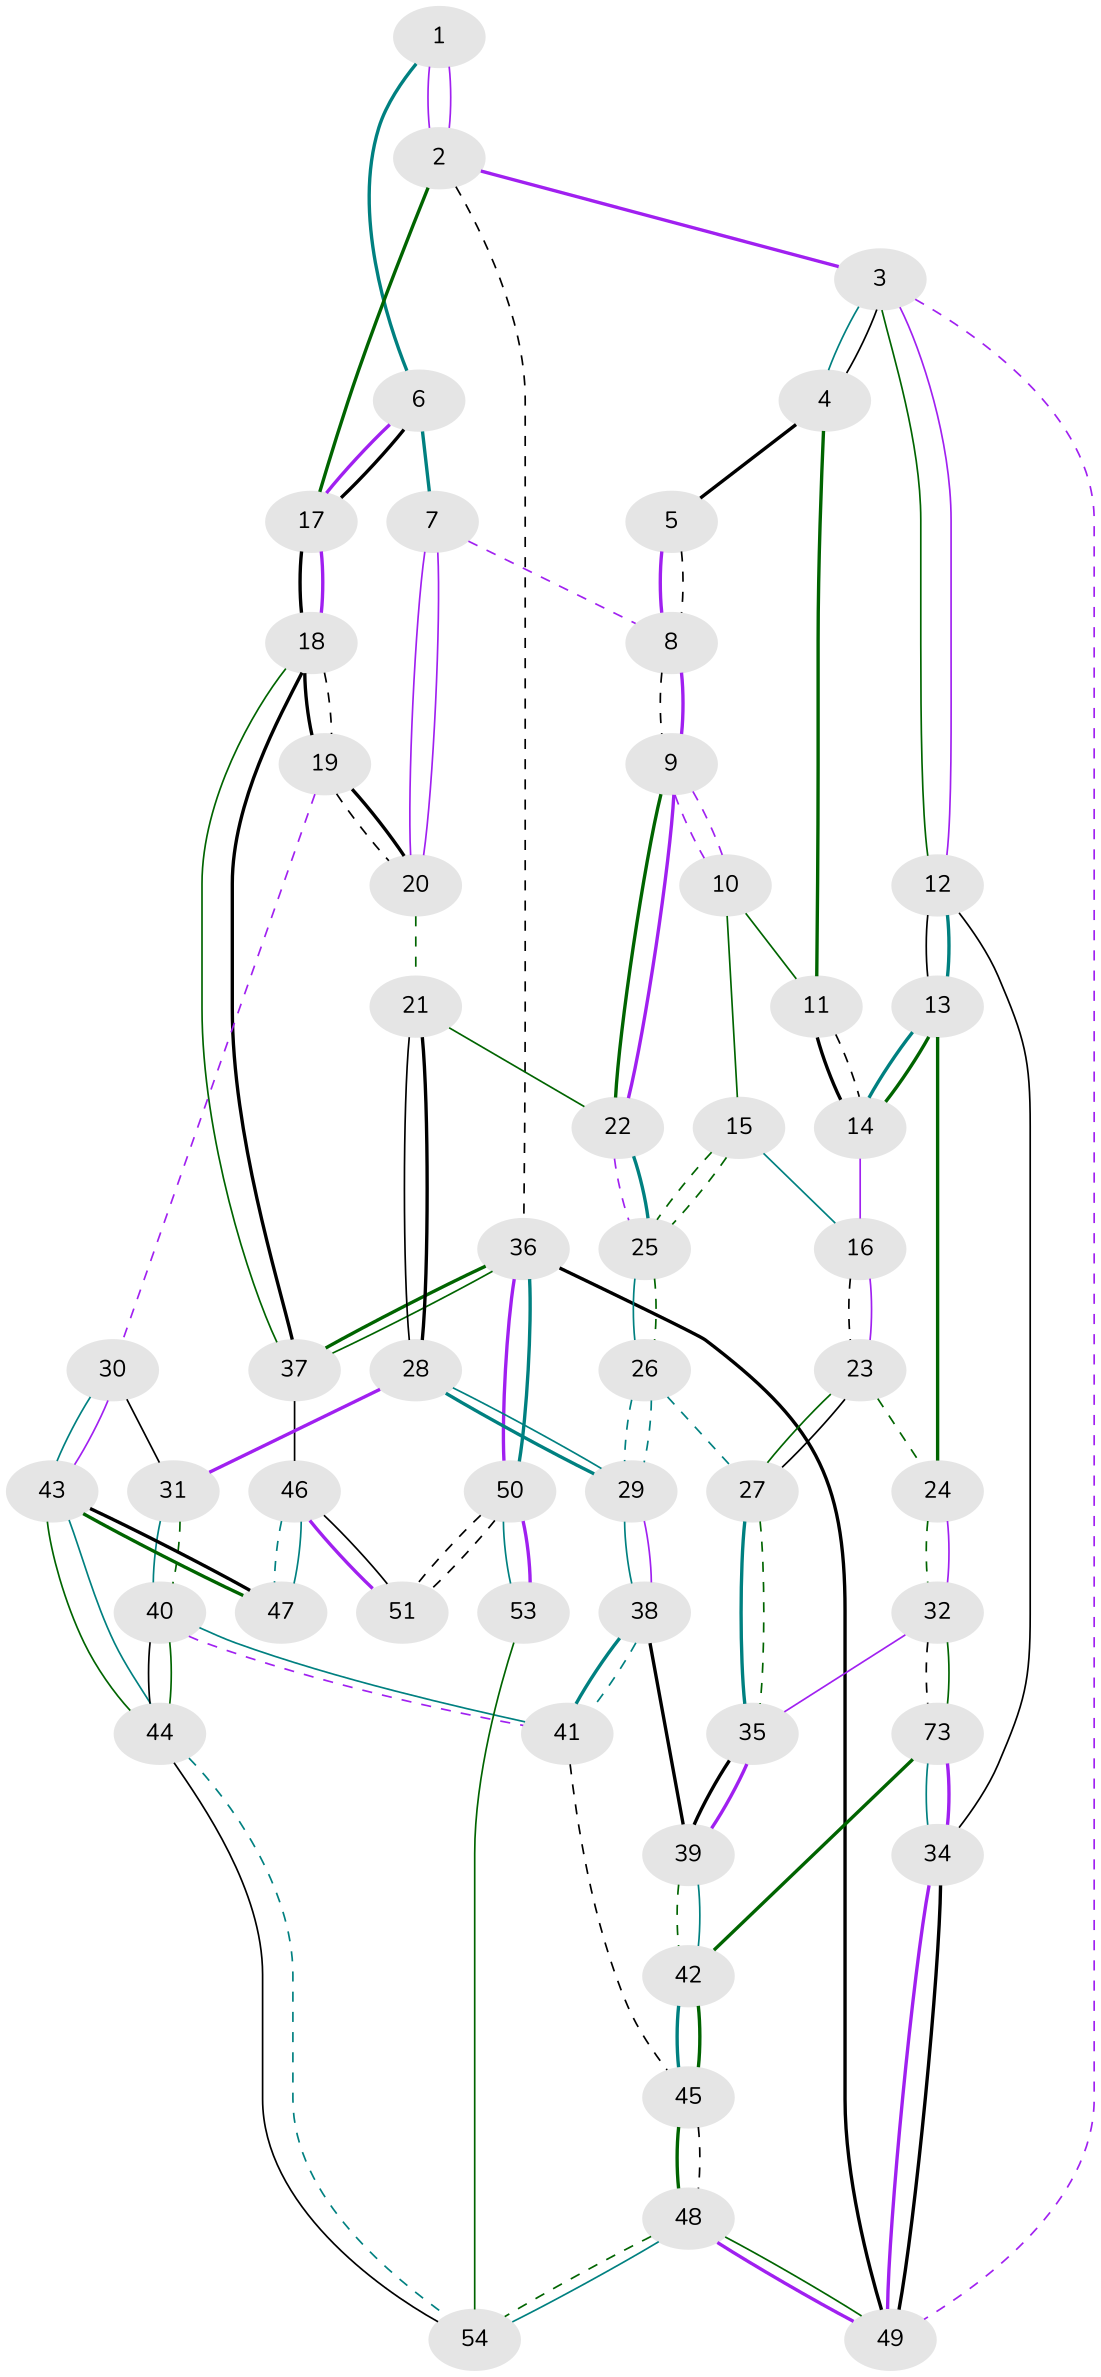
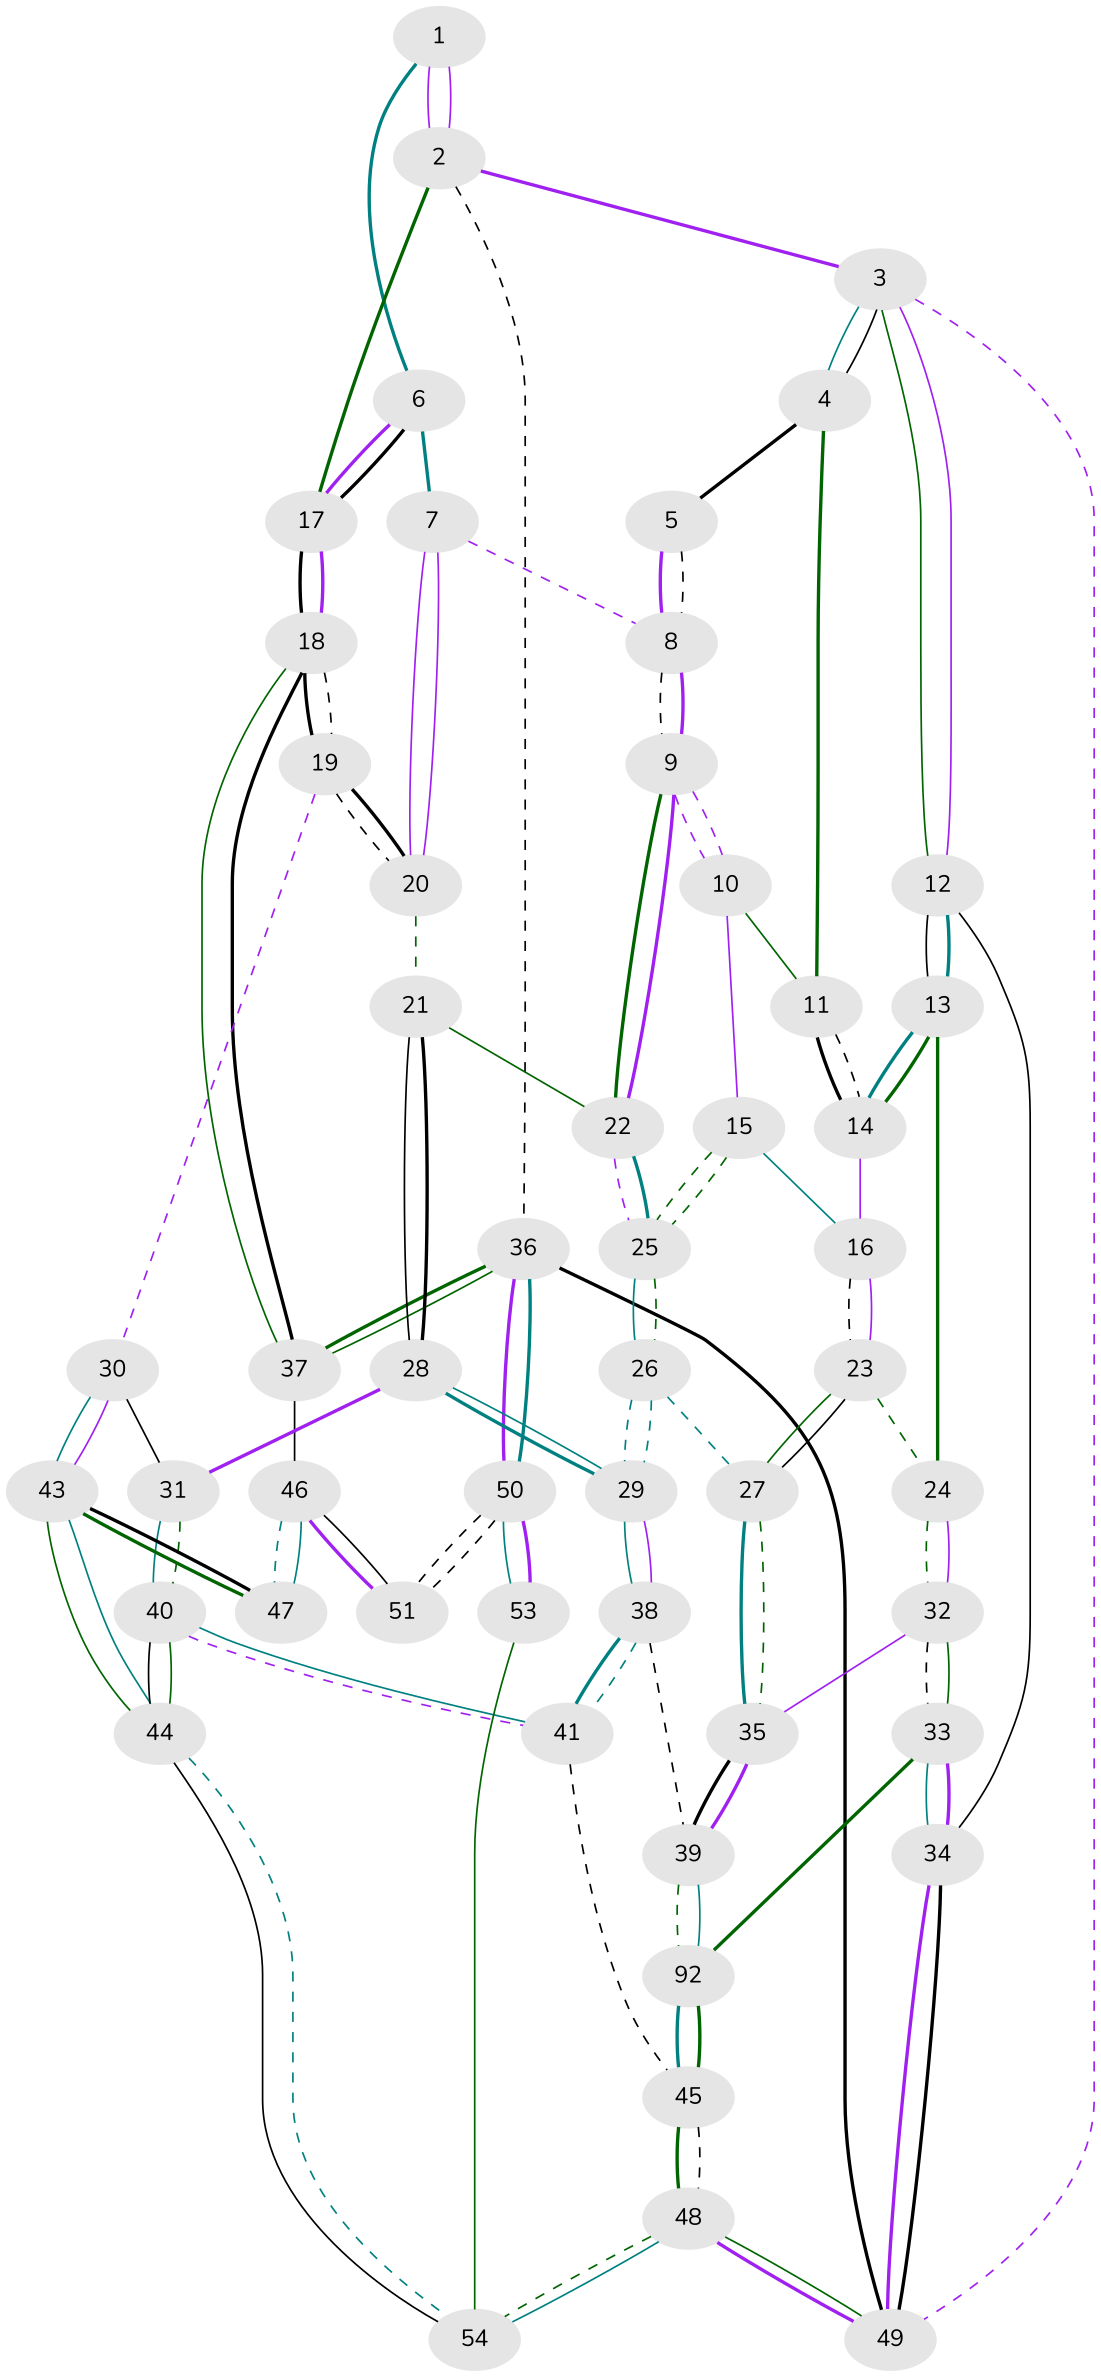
edge "10" -- "15": color darkgreen -> purple
edge "38" -- "39": style bold -> dashed
node "73": label "73" -> "33"
node "42": label "42" -> "92"
